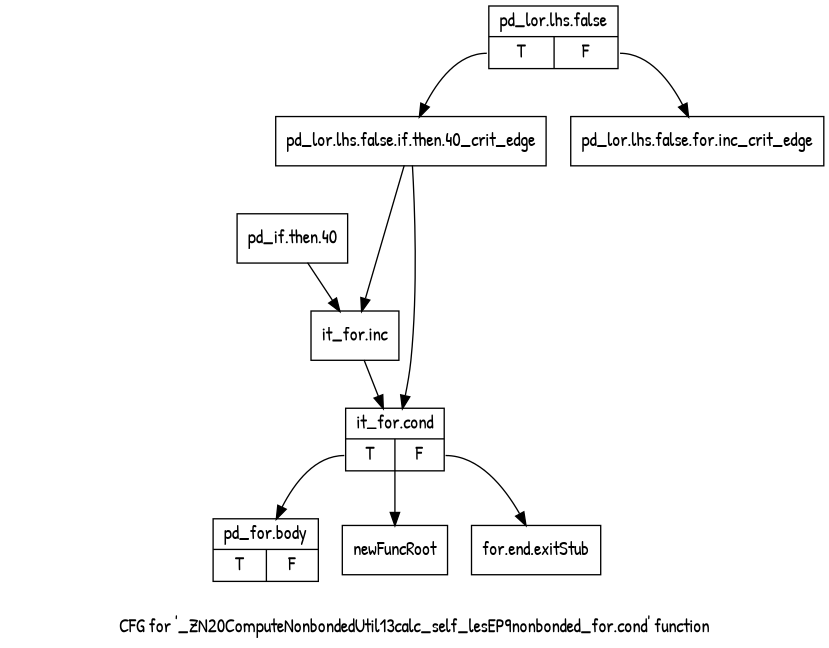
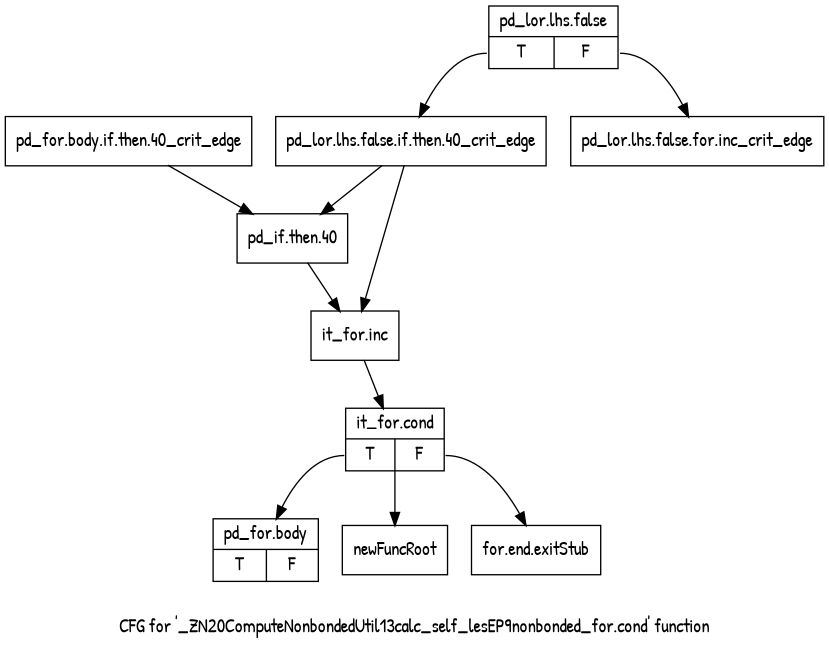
node "pd_for.body.if.then.40_crit_edge": added
edge "pd_lor.lhs.false.if.then.40_crit_edge" -> "it_for.cond": now "pd_lor.lhs.false.if.then.40_crit_edge" -> "pd_if.then.40"
